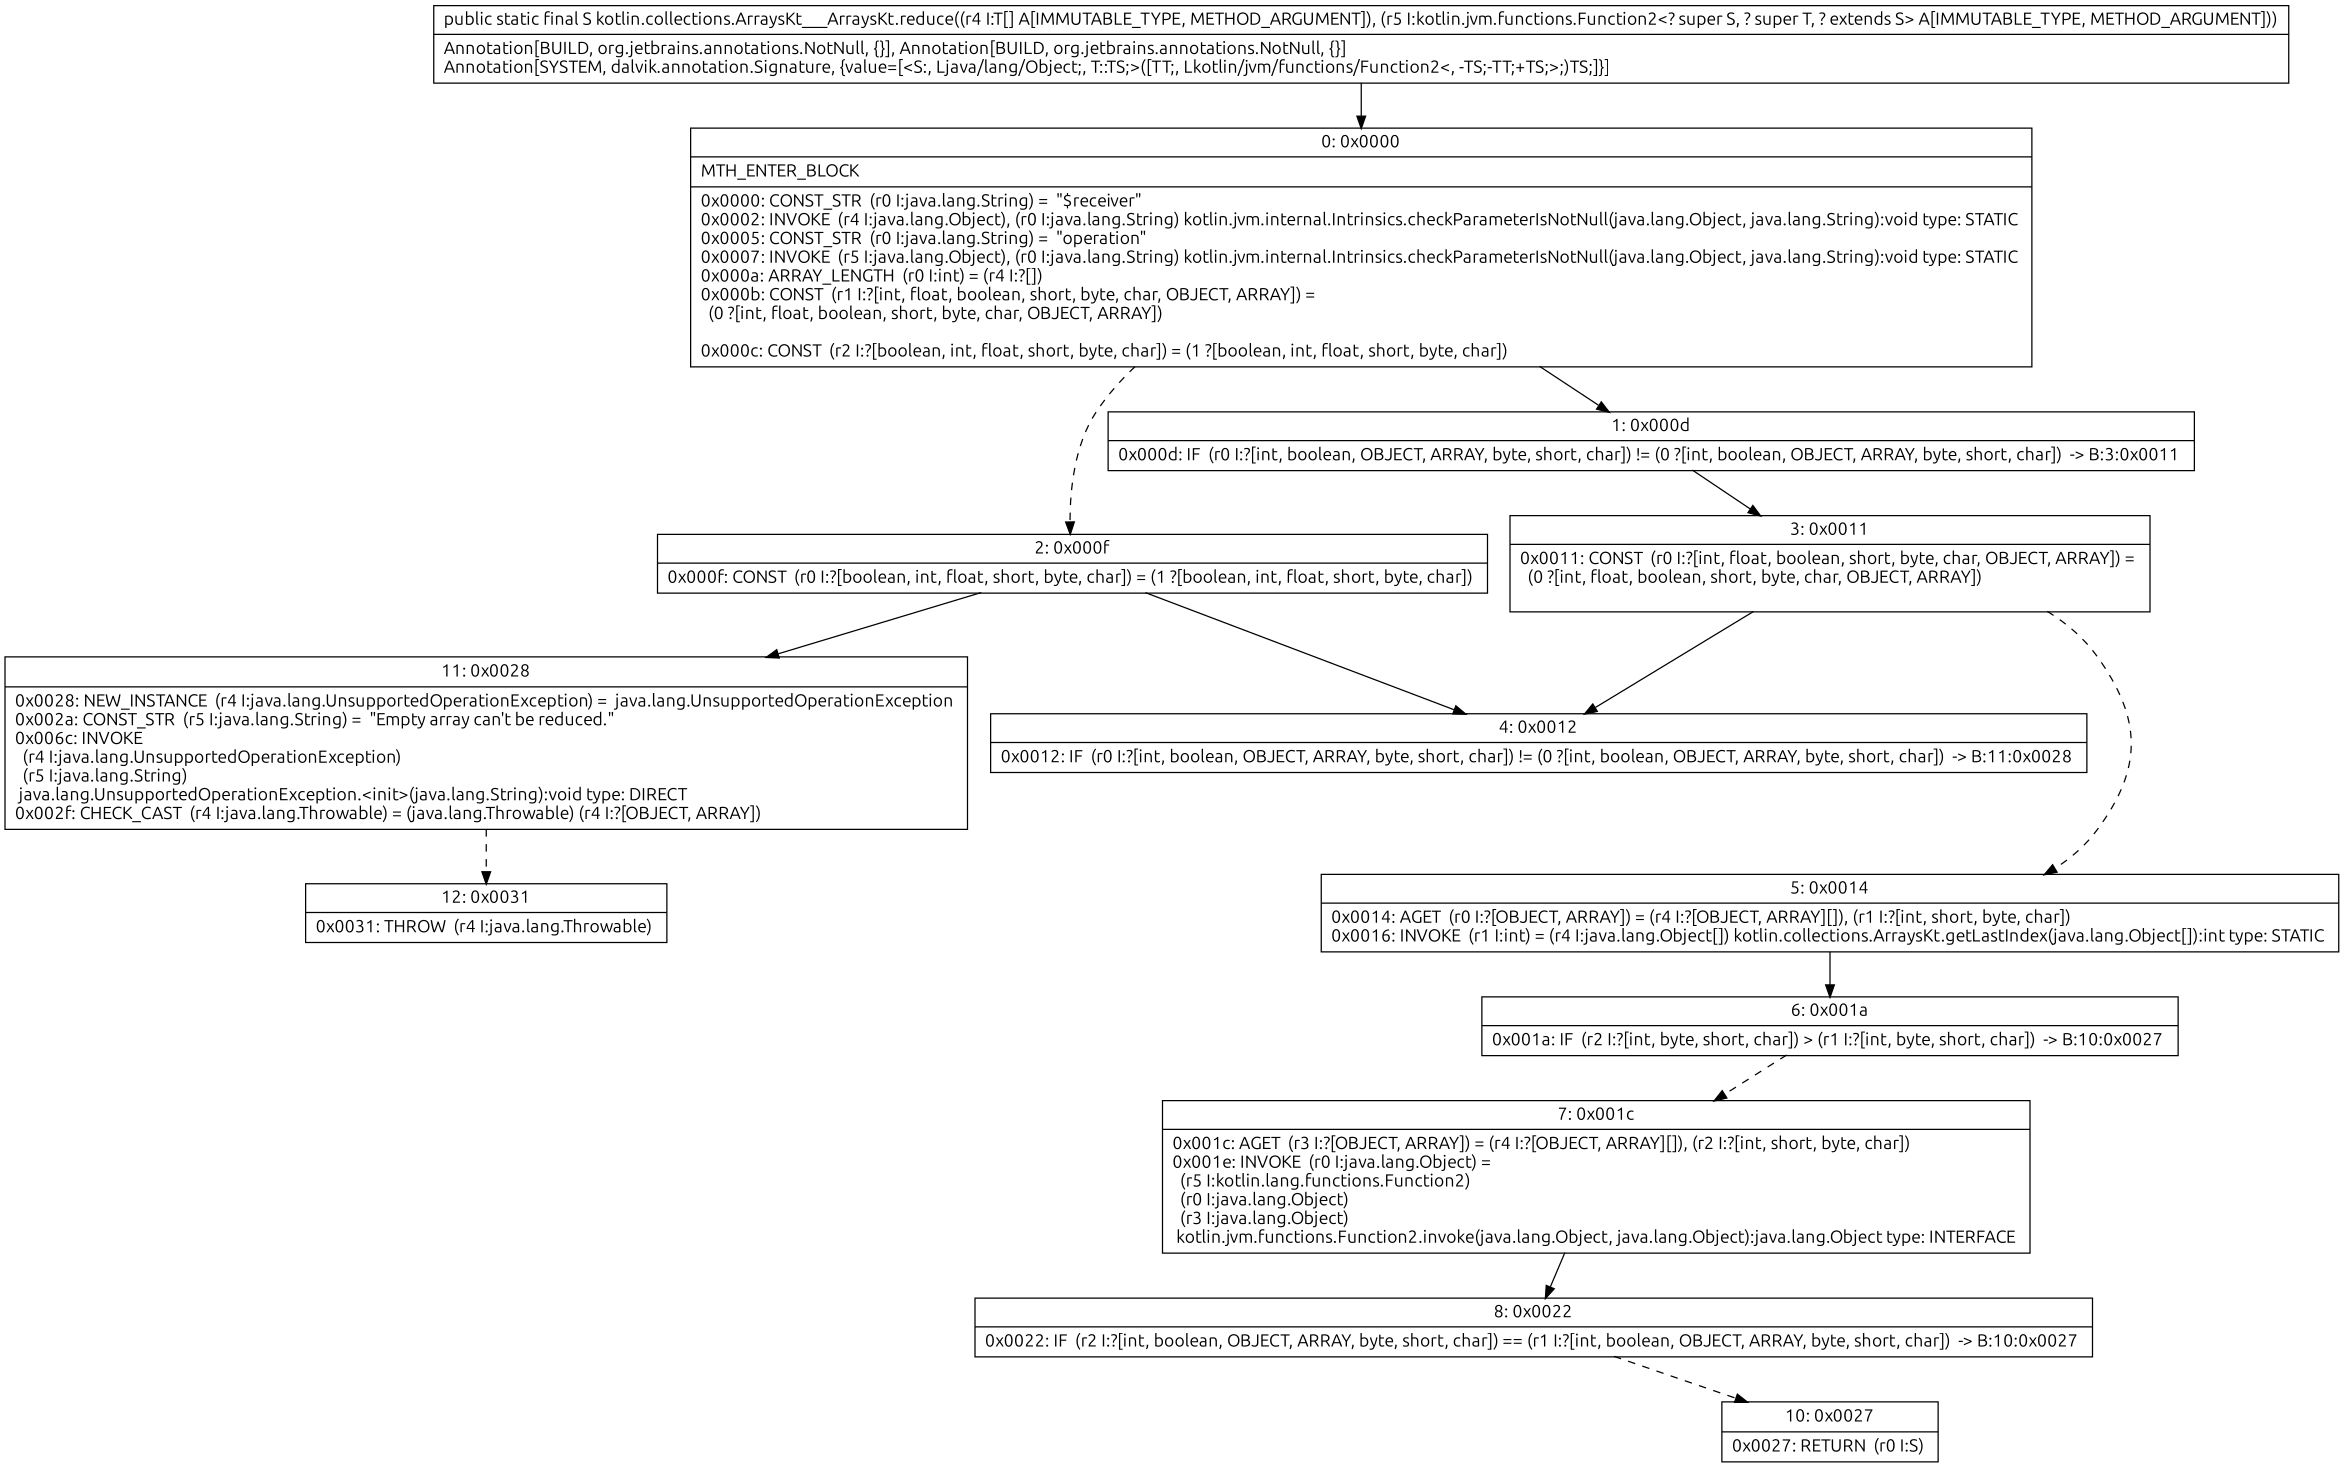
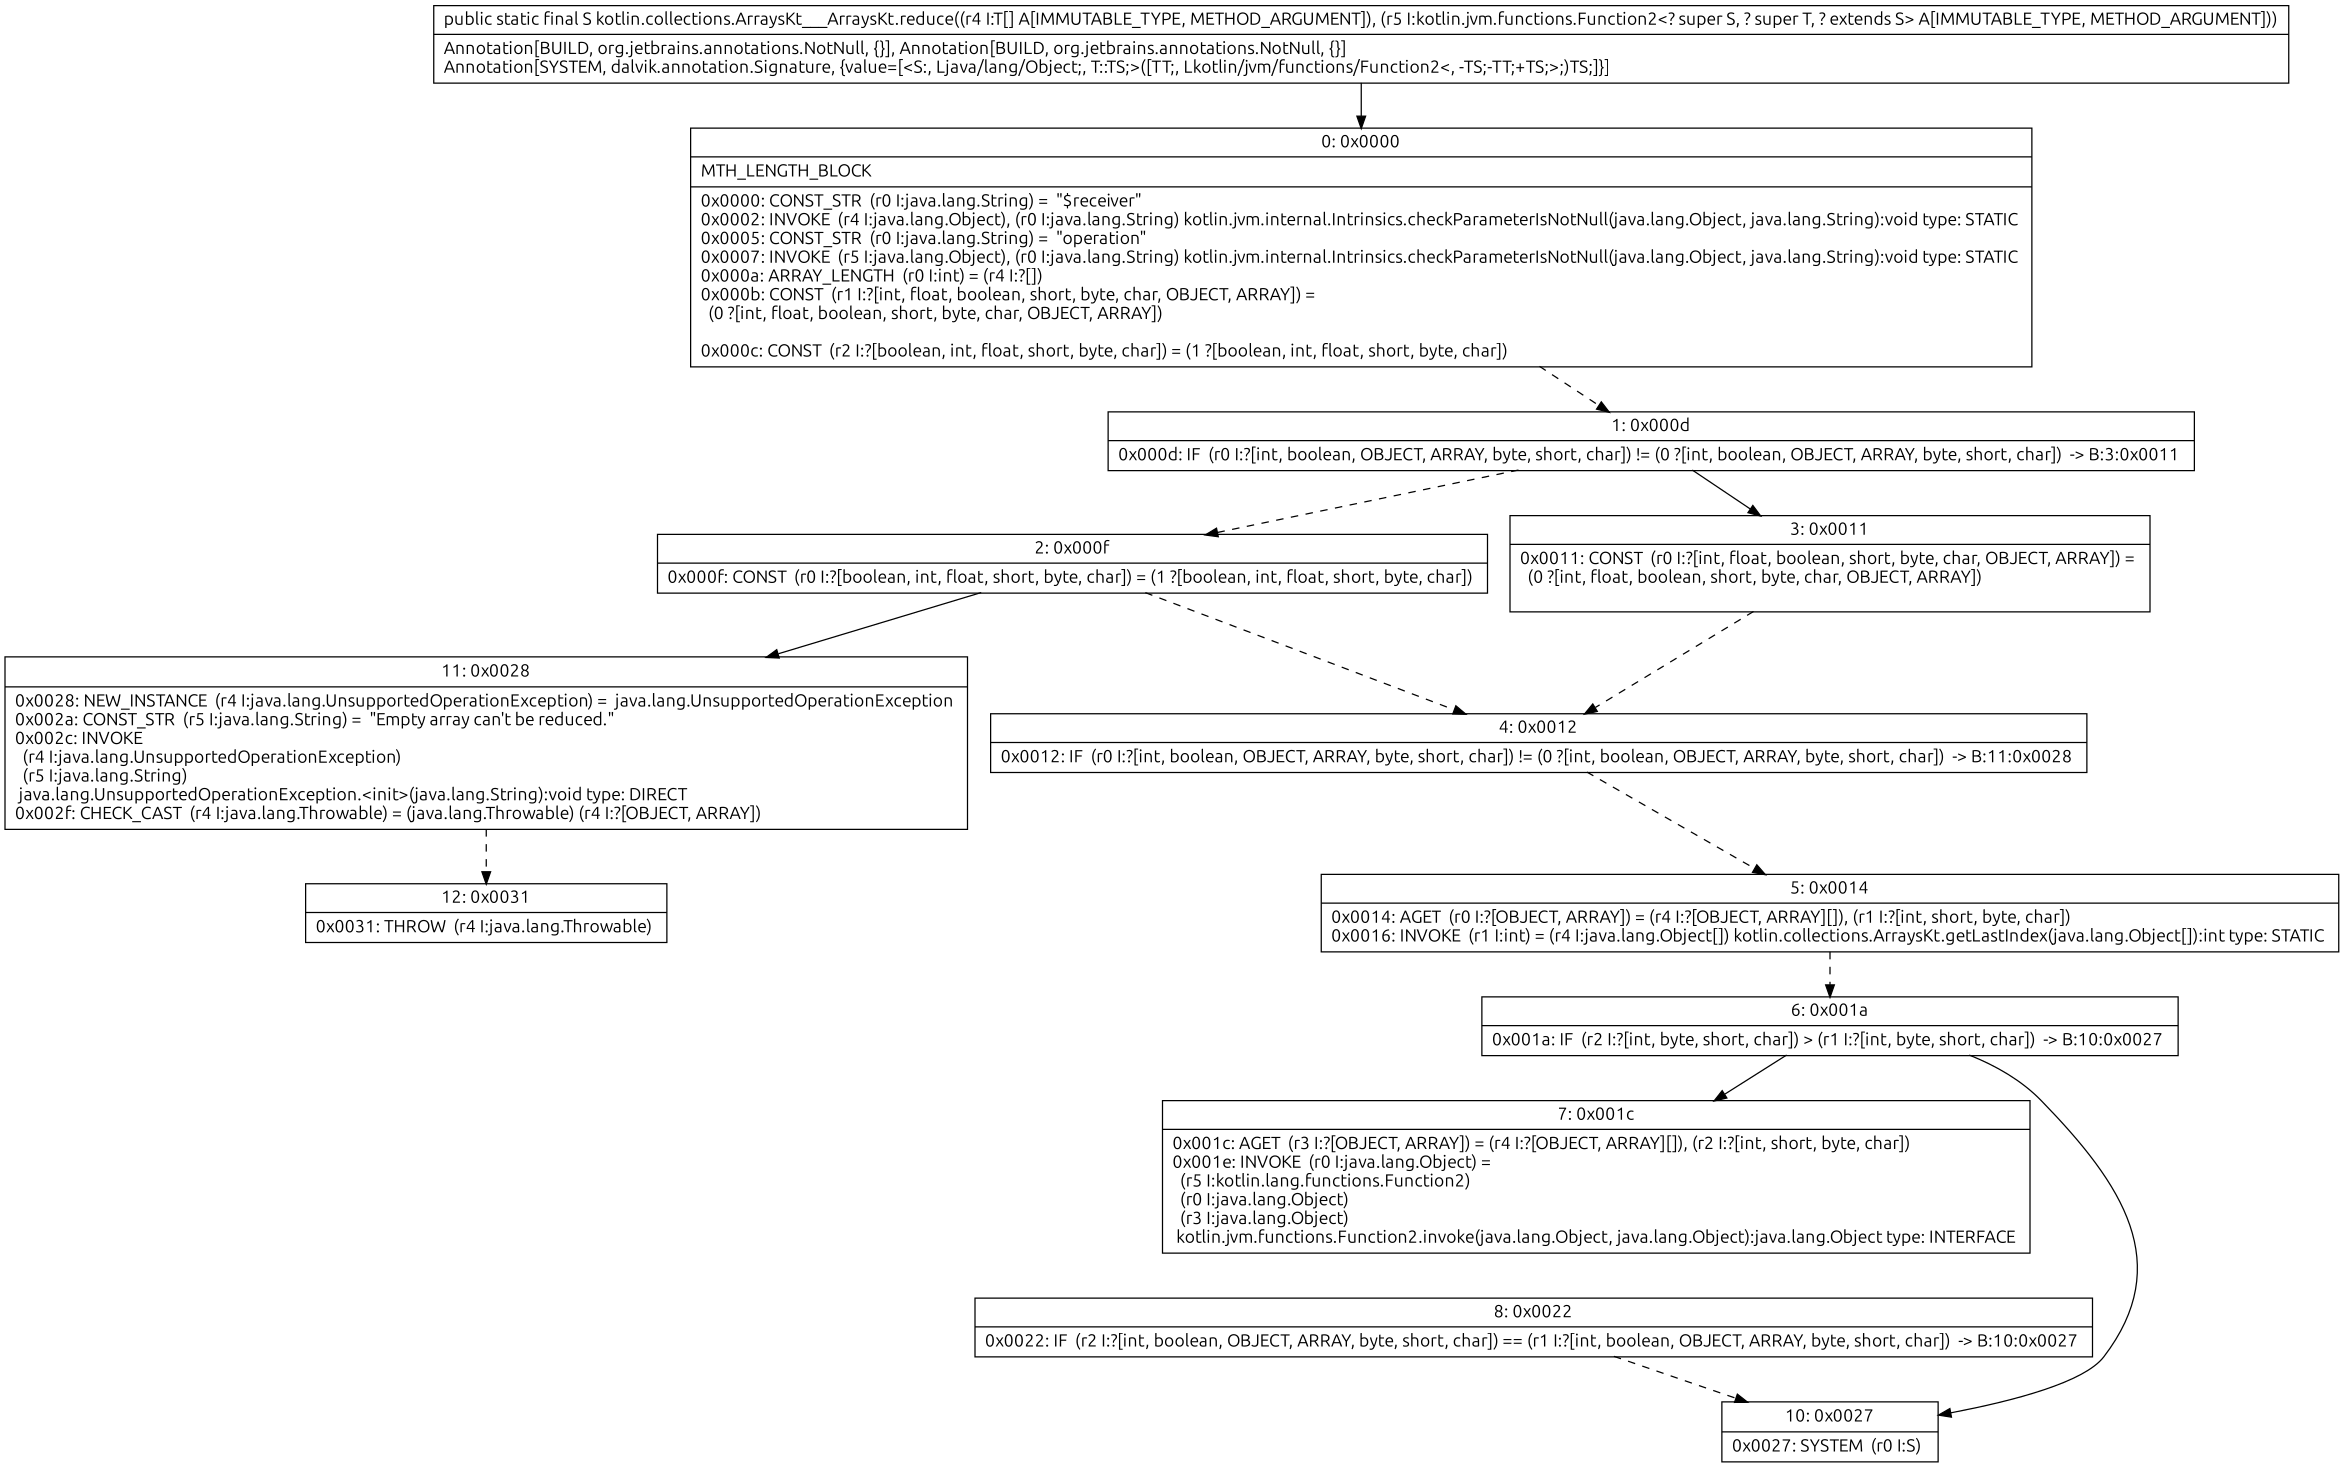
node "0: 0x0000": text "MTH_ENTER_BLOCK" -> "MTH_LENGTH_BLOCK"
edge "0: 0x0000" -> "1: 0x000d": style solid -> dashed
edge "0: 0x0000" -> "2: 0x000f": now "1: 0x000d" -> "2: 0x000f"
edge "2: 0x000f" -> "4: 0x0012": style solid -> dashed
edge "3: 0x0011" -> "4: 0x0012": style solid -> dashed
edge "3: 0x0011" -> "5: 0x0014": now "4: 0x0012" -> "5: 0x0014"
node "11: 0x0028": text "0x006c: INVOKE" -> "0x002c: INVOKE"
edge "5: 0x0014" -> "6: 0x001a": style solid -> dashed
edge "6: 0x001a" -> "7: 0x001c": style dashed -> solid
edge "6: 0x001a" -> "10: 0x0027": added
edge "7: 0x001c" -> "8: 0x0022": removed
node "10: 0x0027": text "0x0027: RETURN  (r0 I:S)" -> "0x0027: SYSTEM  (r0 I:S)"
